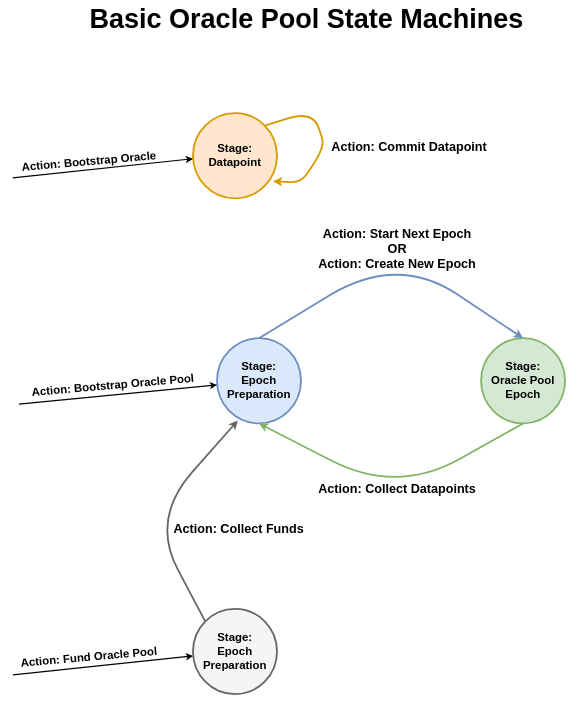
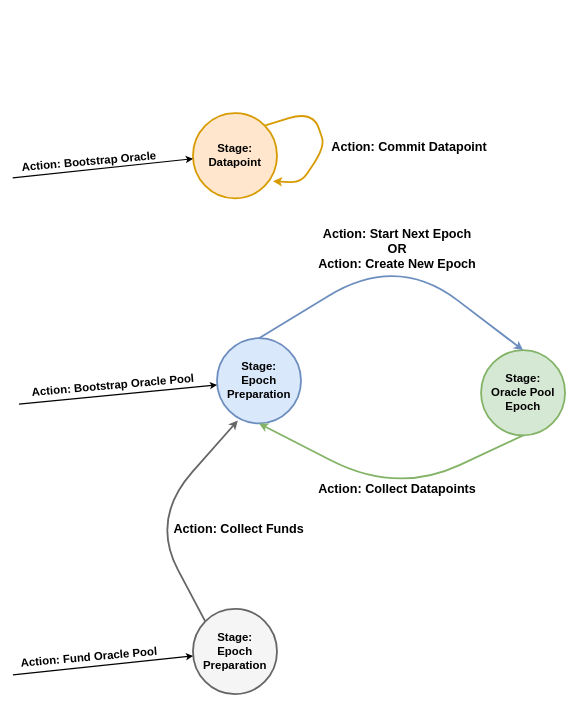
node "Basic Oracle Pool State Machines": removed
node "Stage: Oracle Pool Epoch": moved (523, 381) -> (523, 393)
